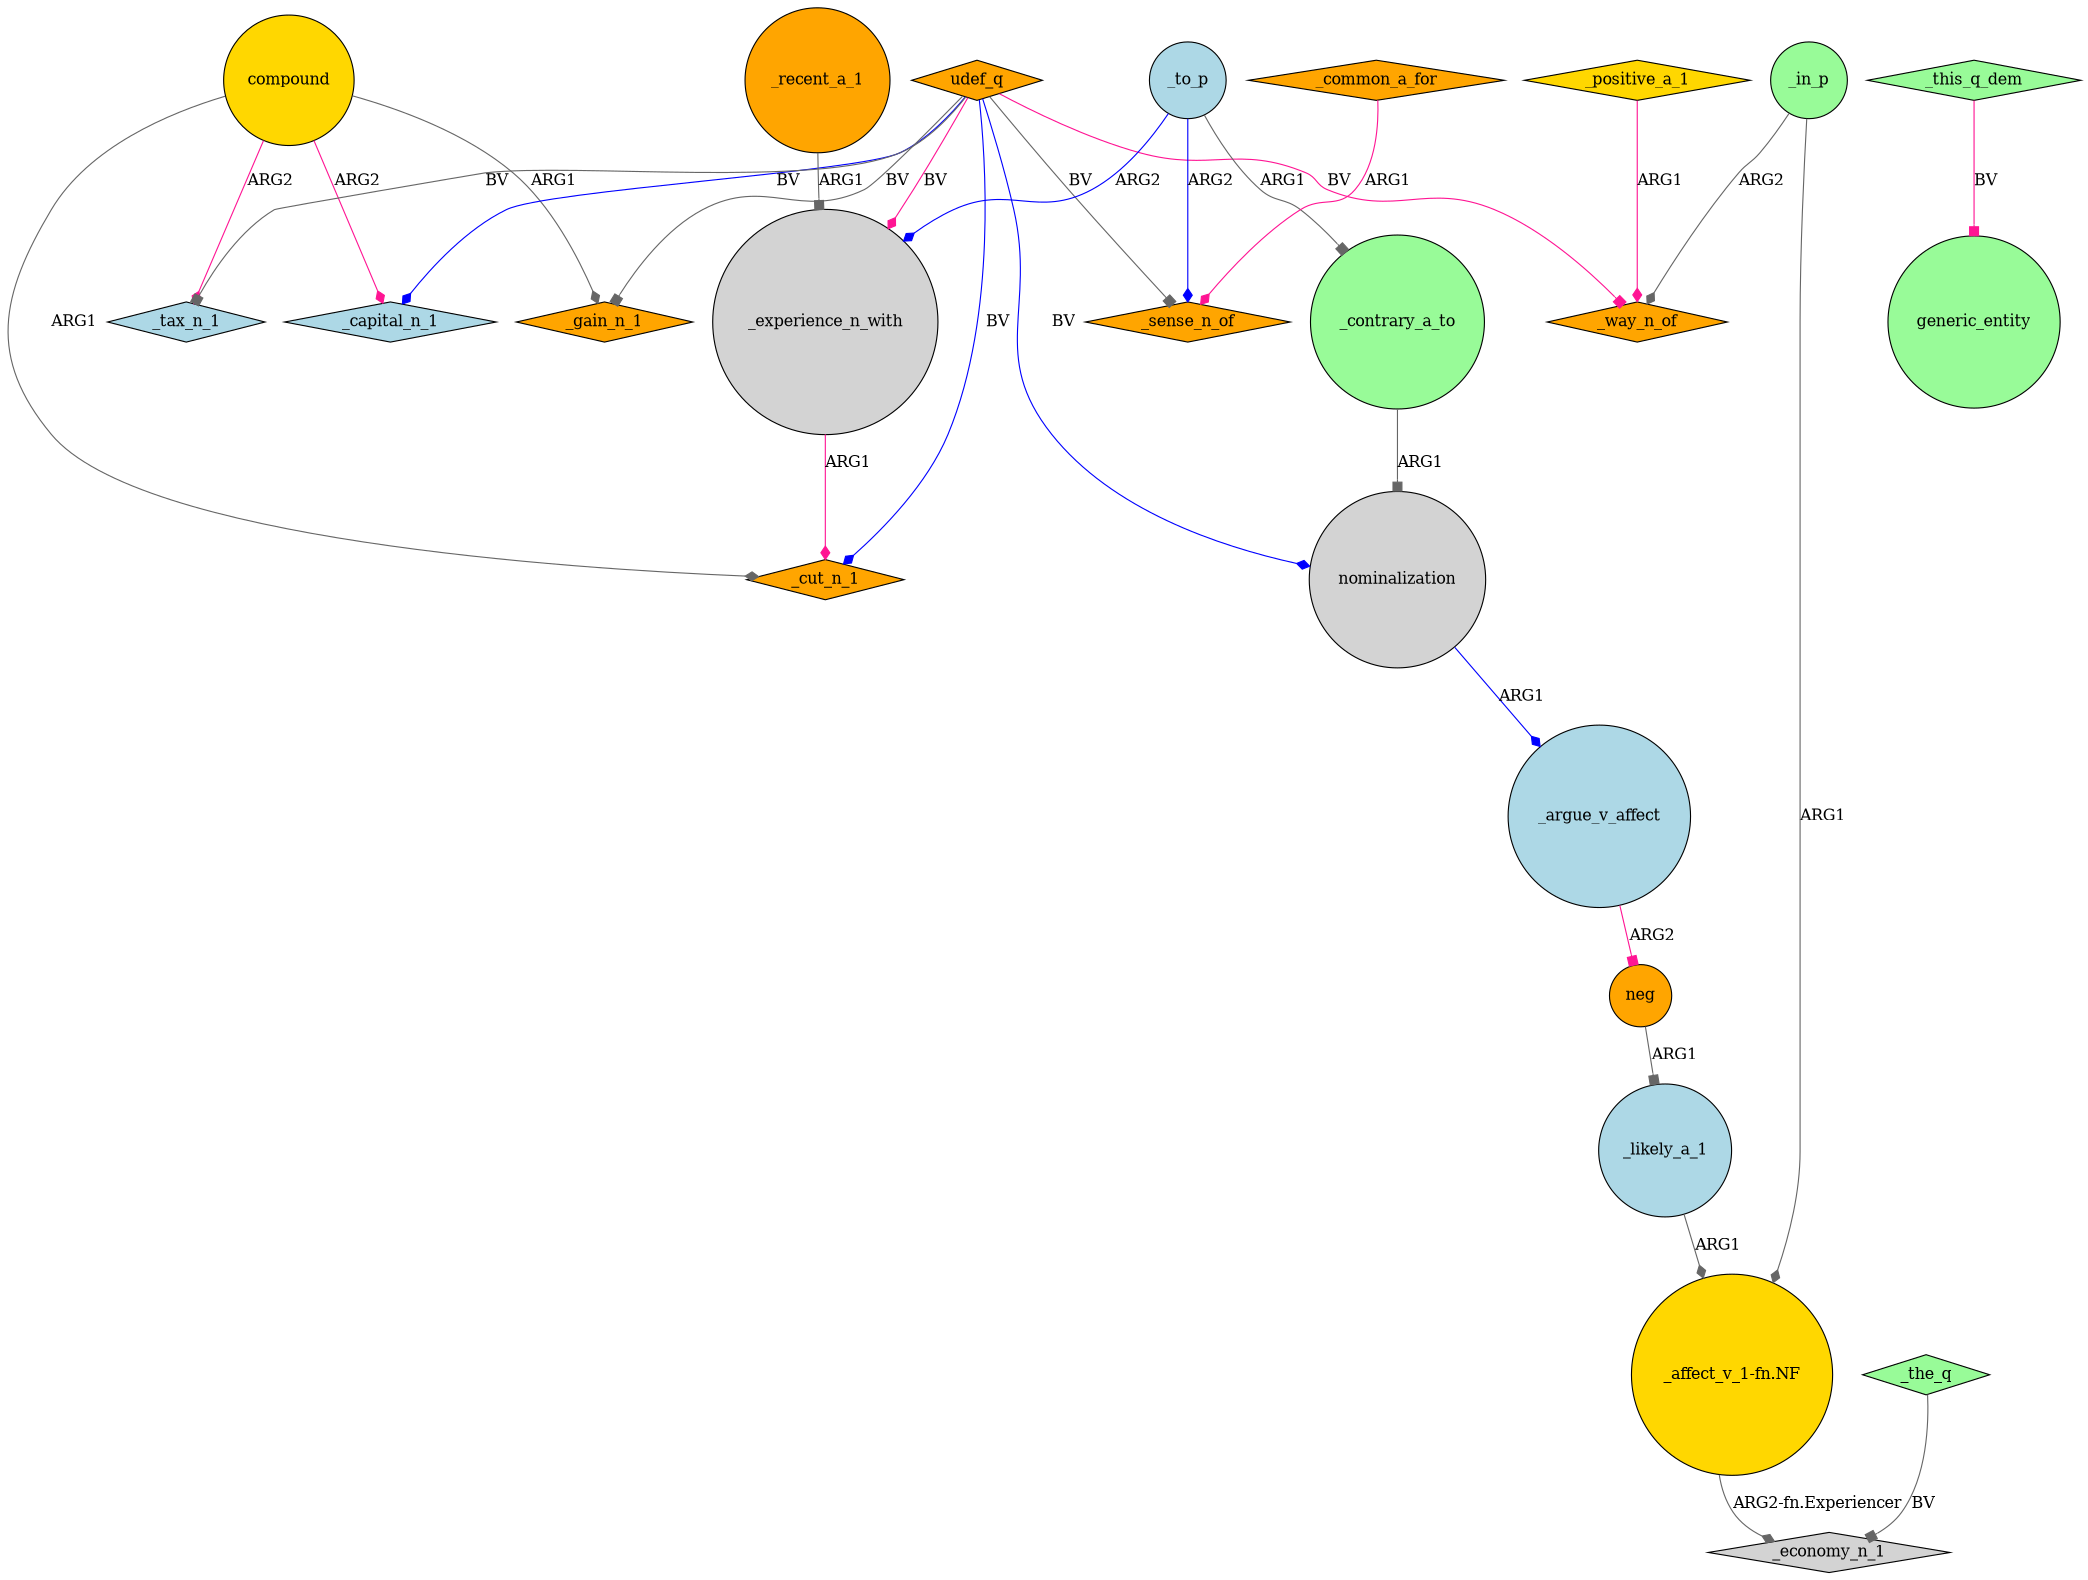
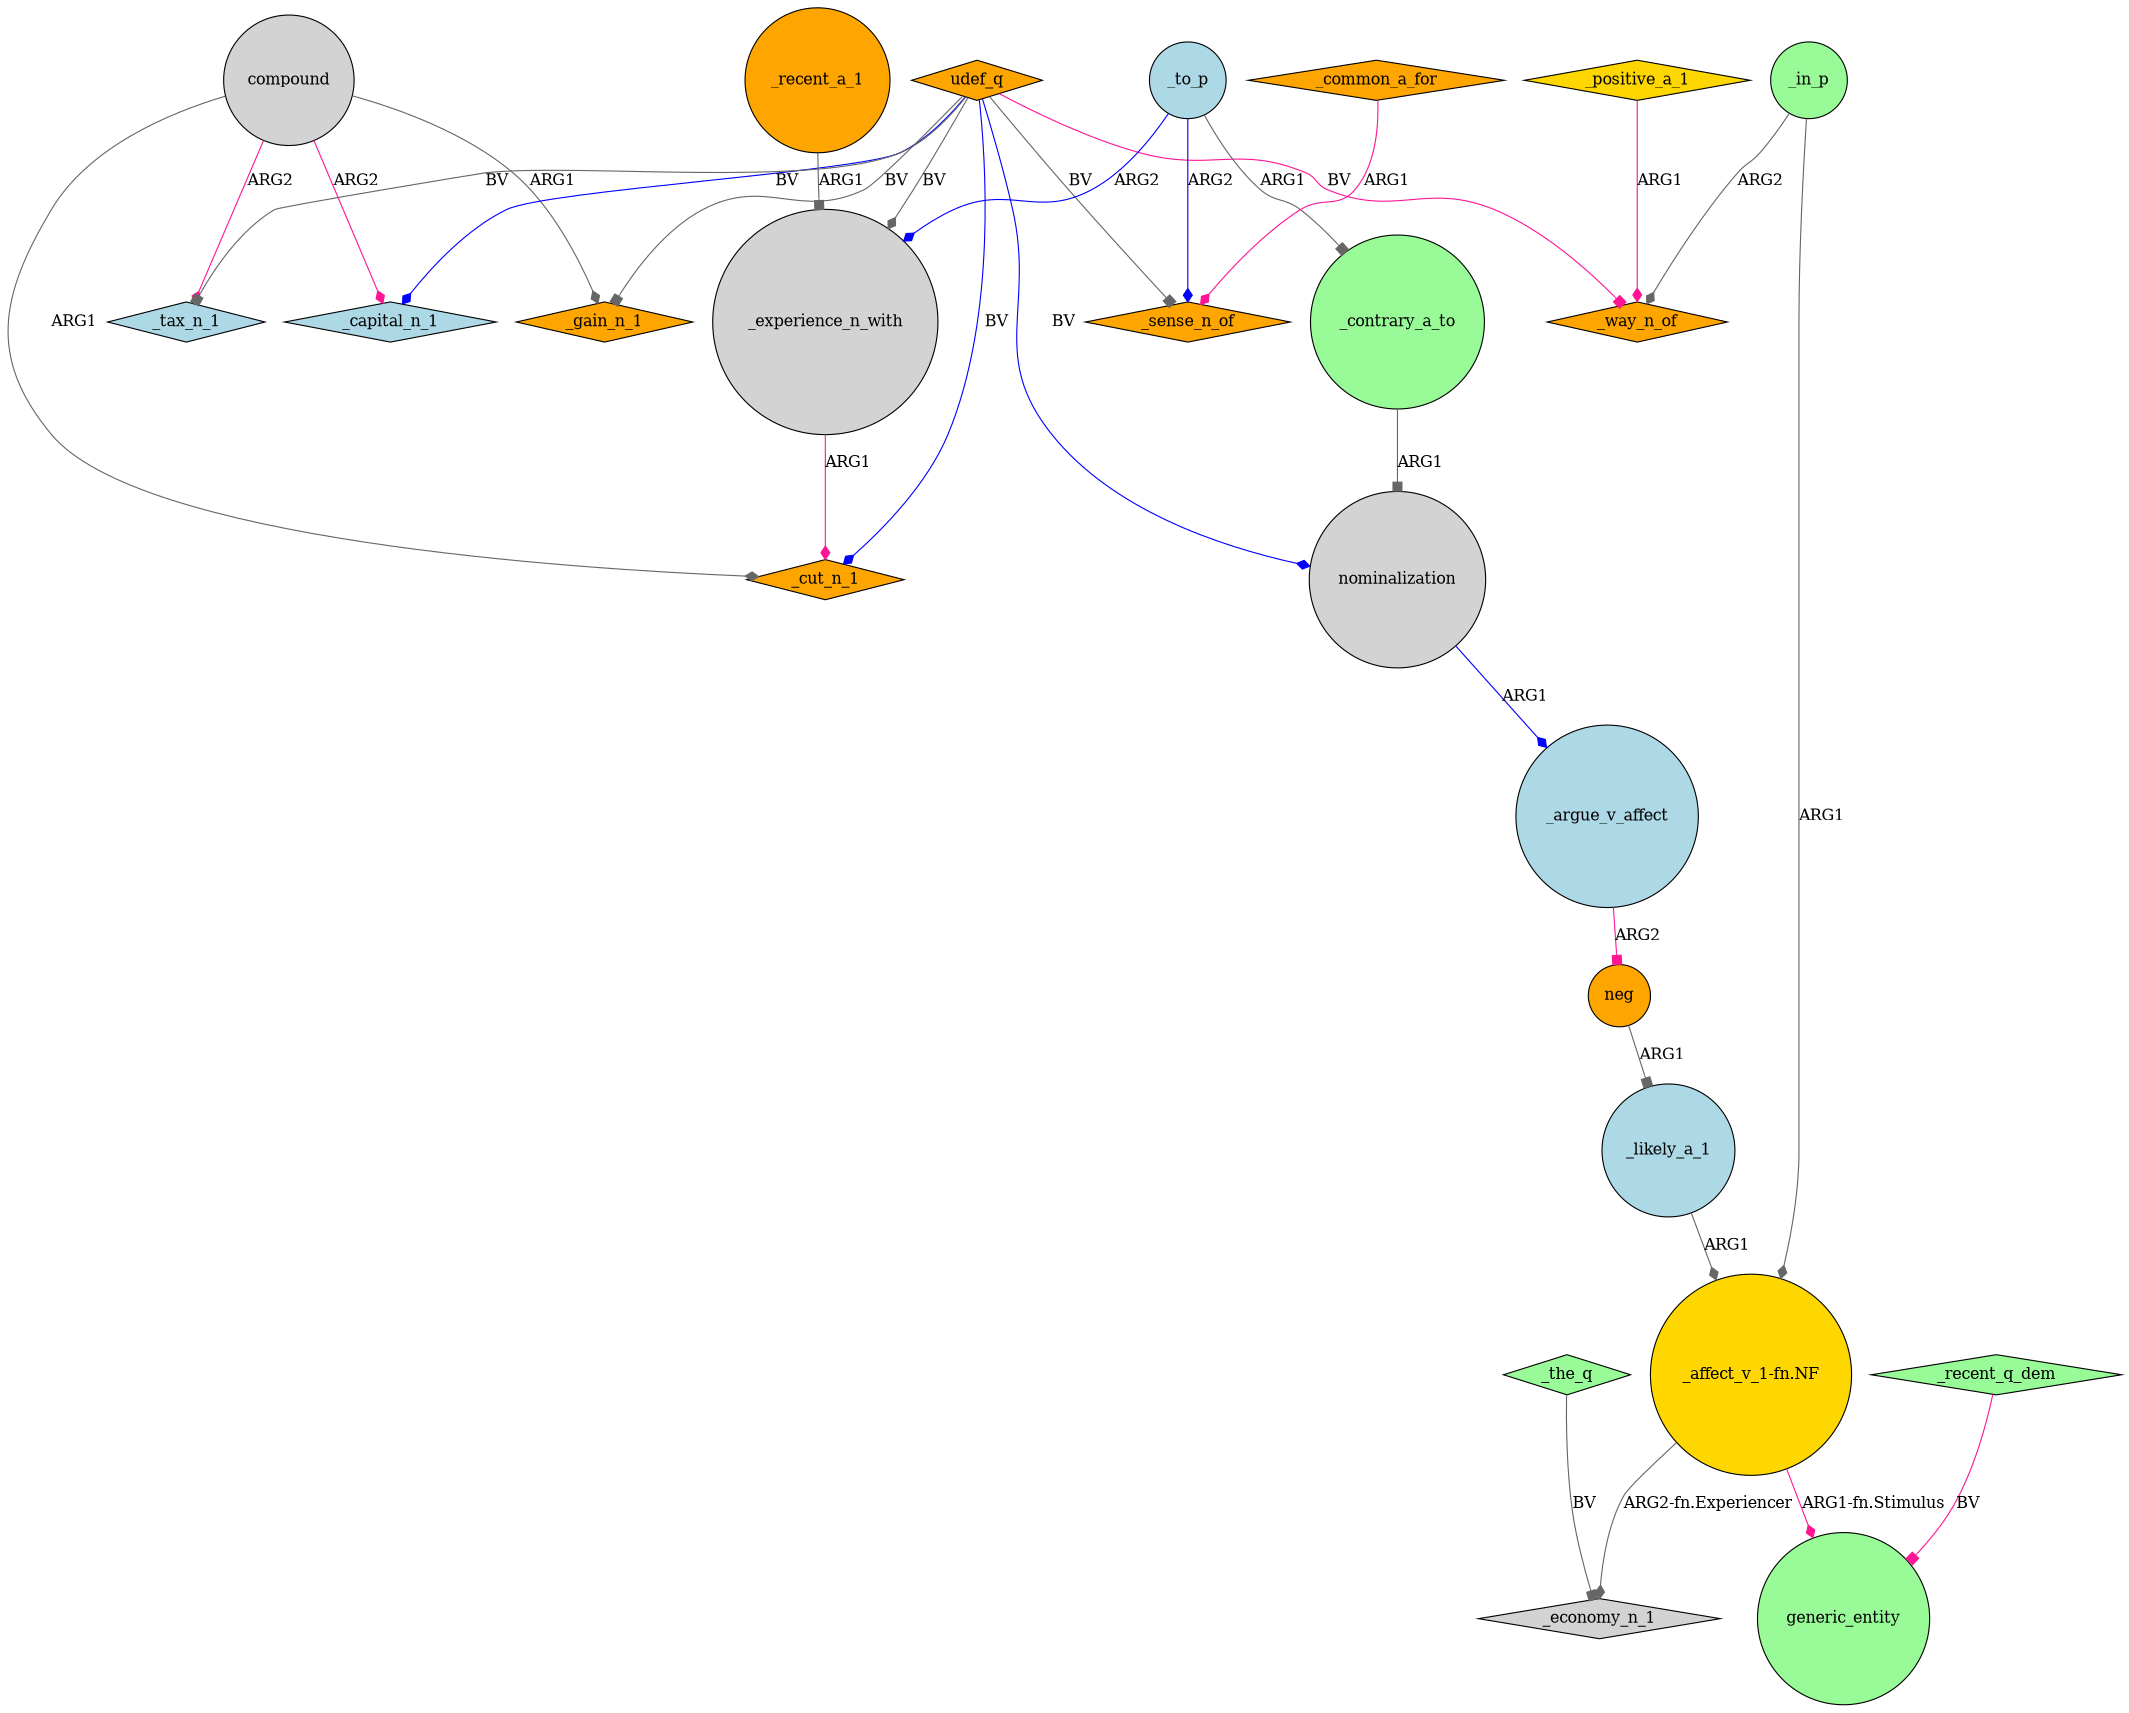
node "compound": fillcolor gold -> lightgrey
node "_this_q_dem": label "_this_q_dem" -> "_recent_q_dem"
edge "udef_q" -> "_experience_n_with": color deeppink -> gray40
edge "_affect_v_1-fn.NF" -> "generic_entity": added, label "ARG1-fn.Stimulus"
